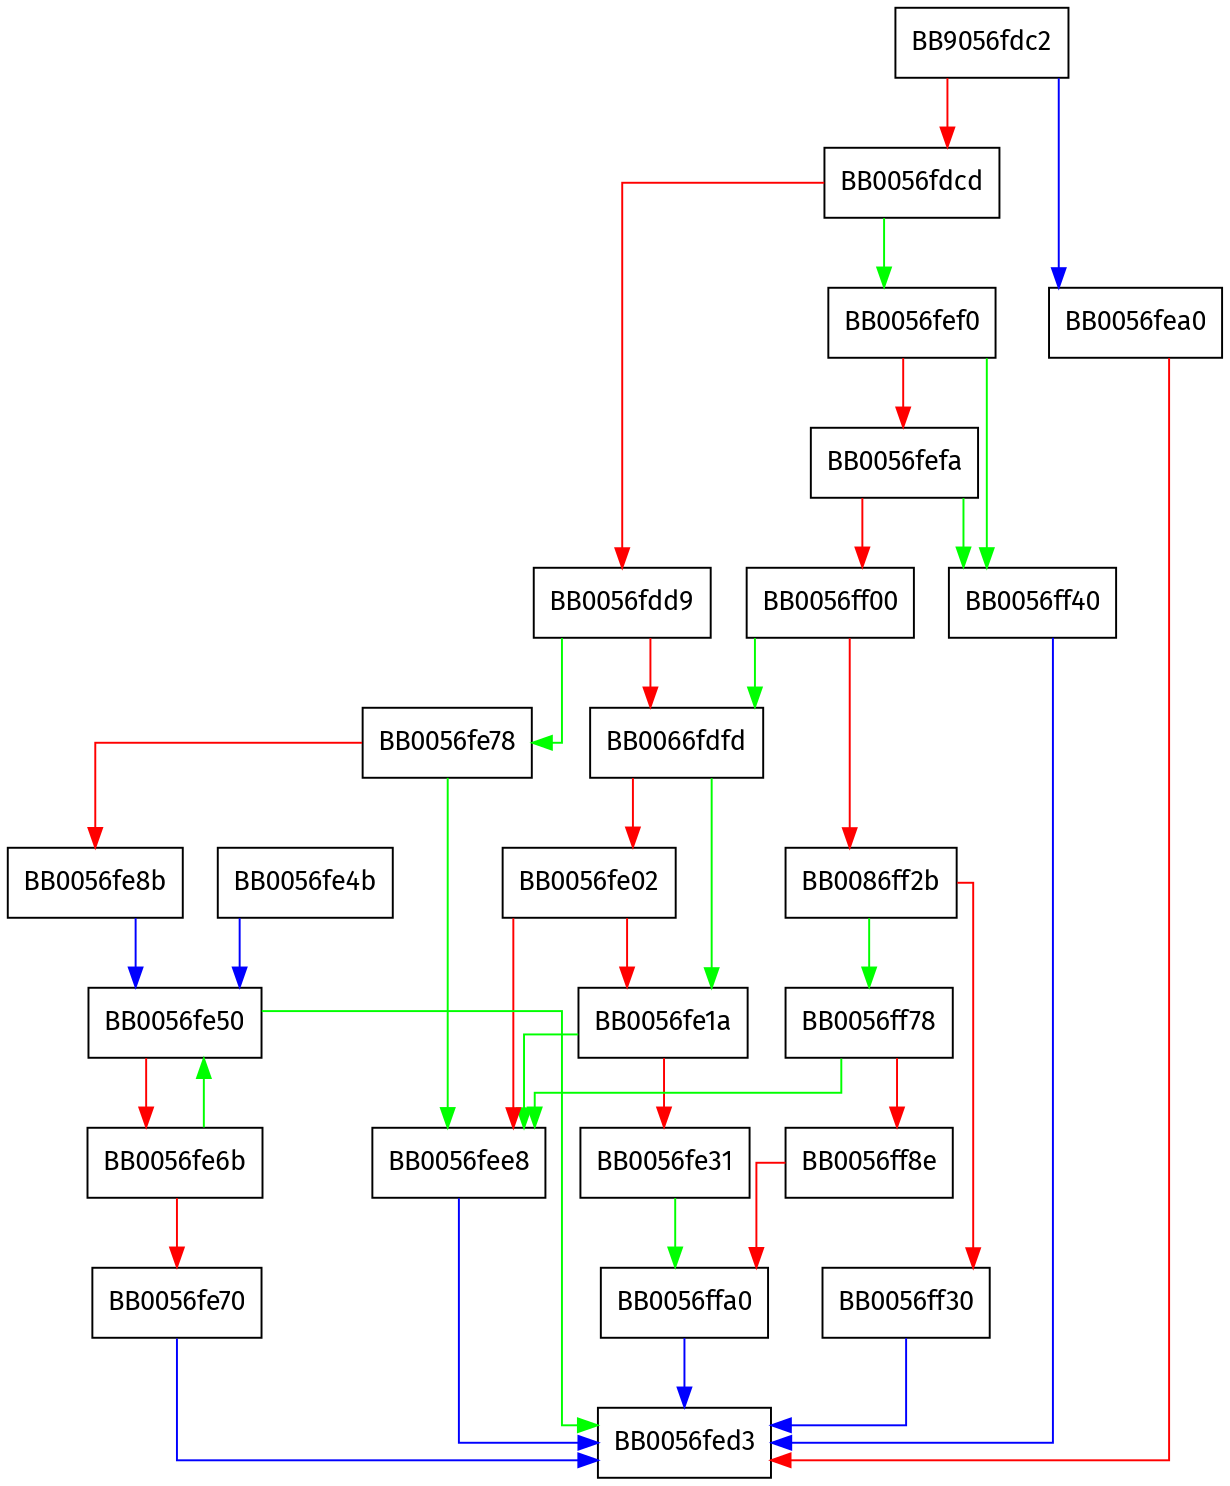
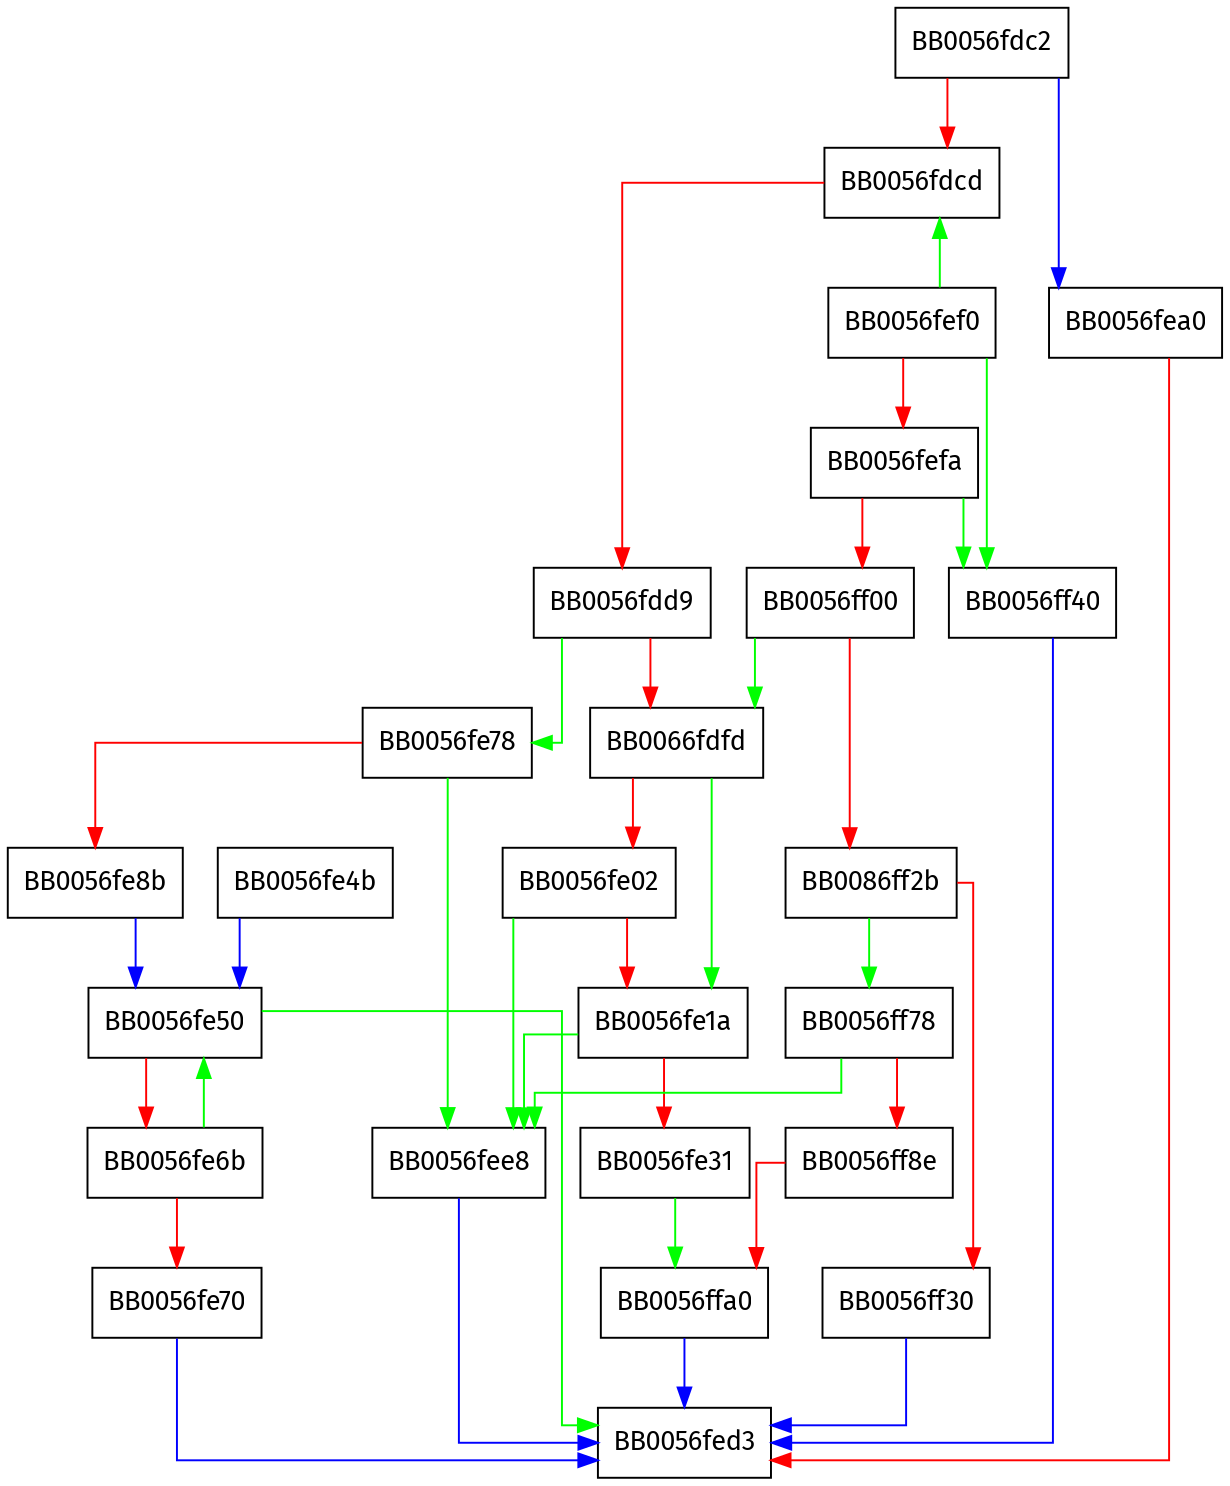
node "BB9056fdc2": label "BB9056fdc2" -> "BB0056fdc2"
edge "BB0056fdcd" -> "BB0056fef0": reversed
edge "BB0056fe02" -> "BB0056fee8": color red -> green
